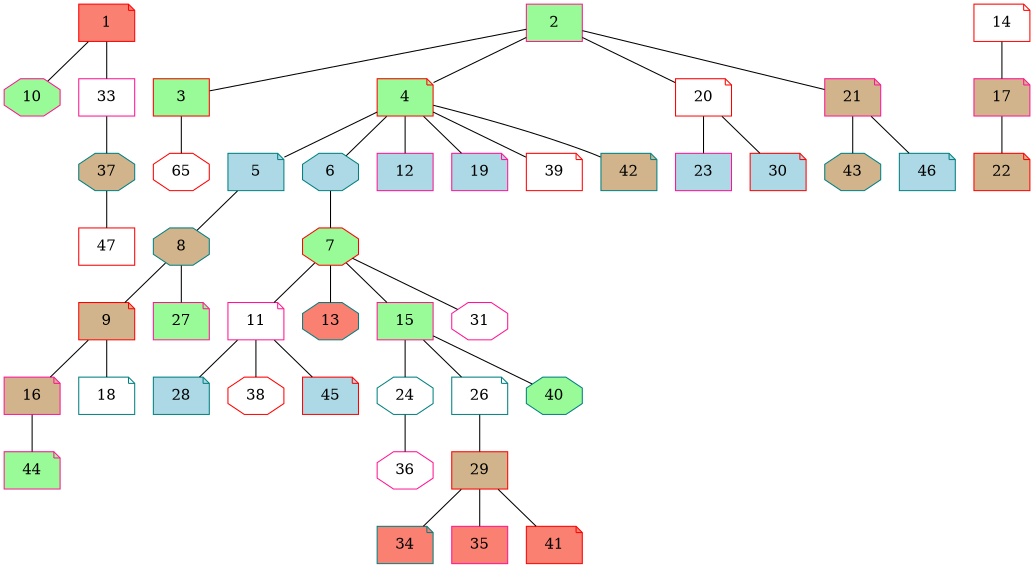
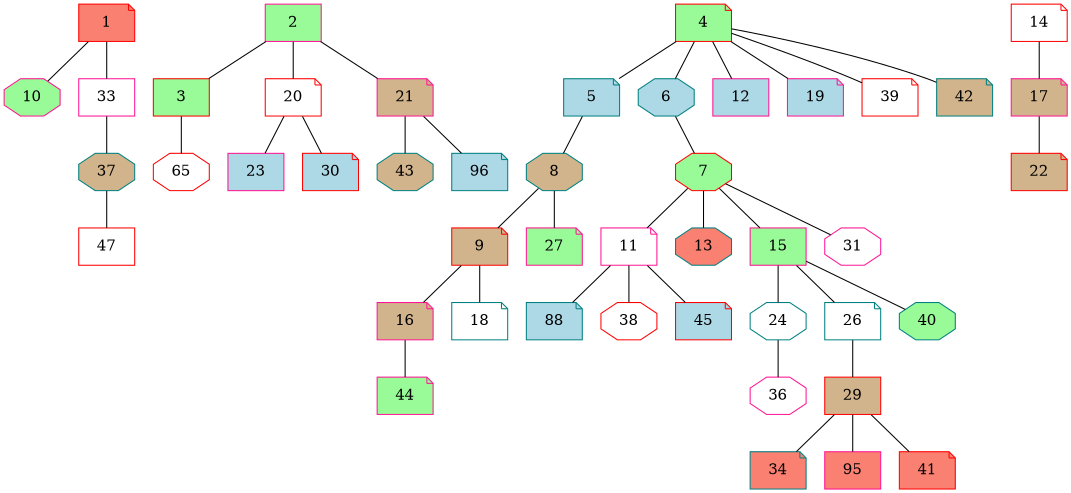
edge "2" -- "4": removed
node "46": label "46" -> "96"
node "28": label "28" -> "88"
node "35": label "35" -> "95"
